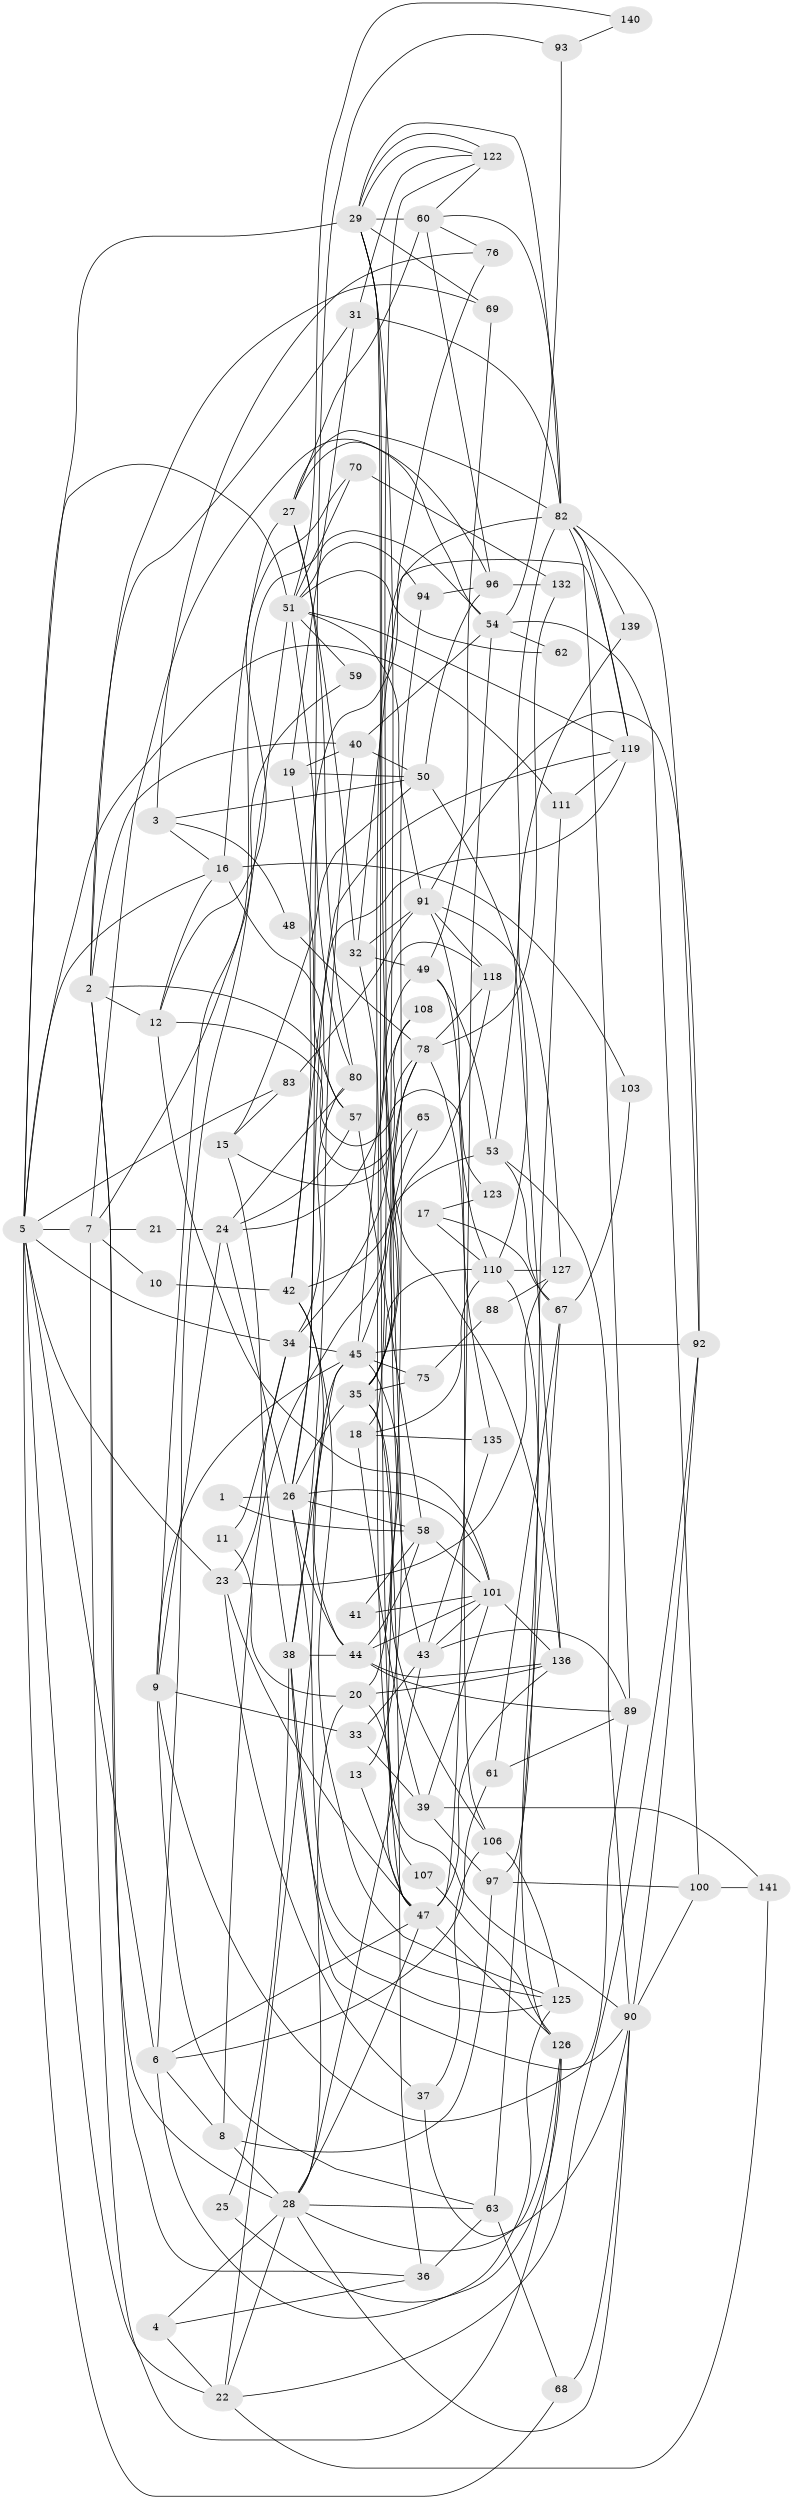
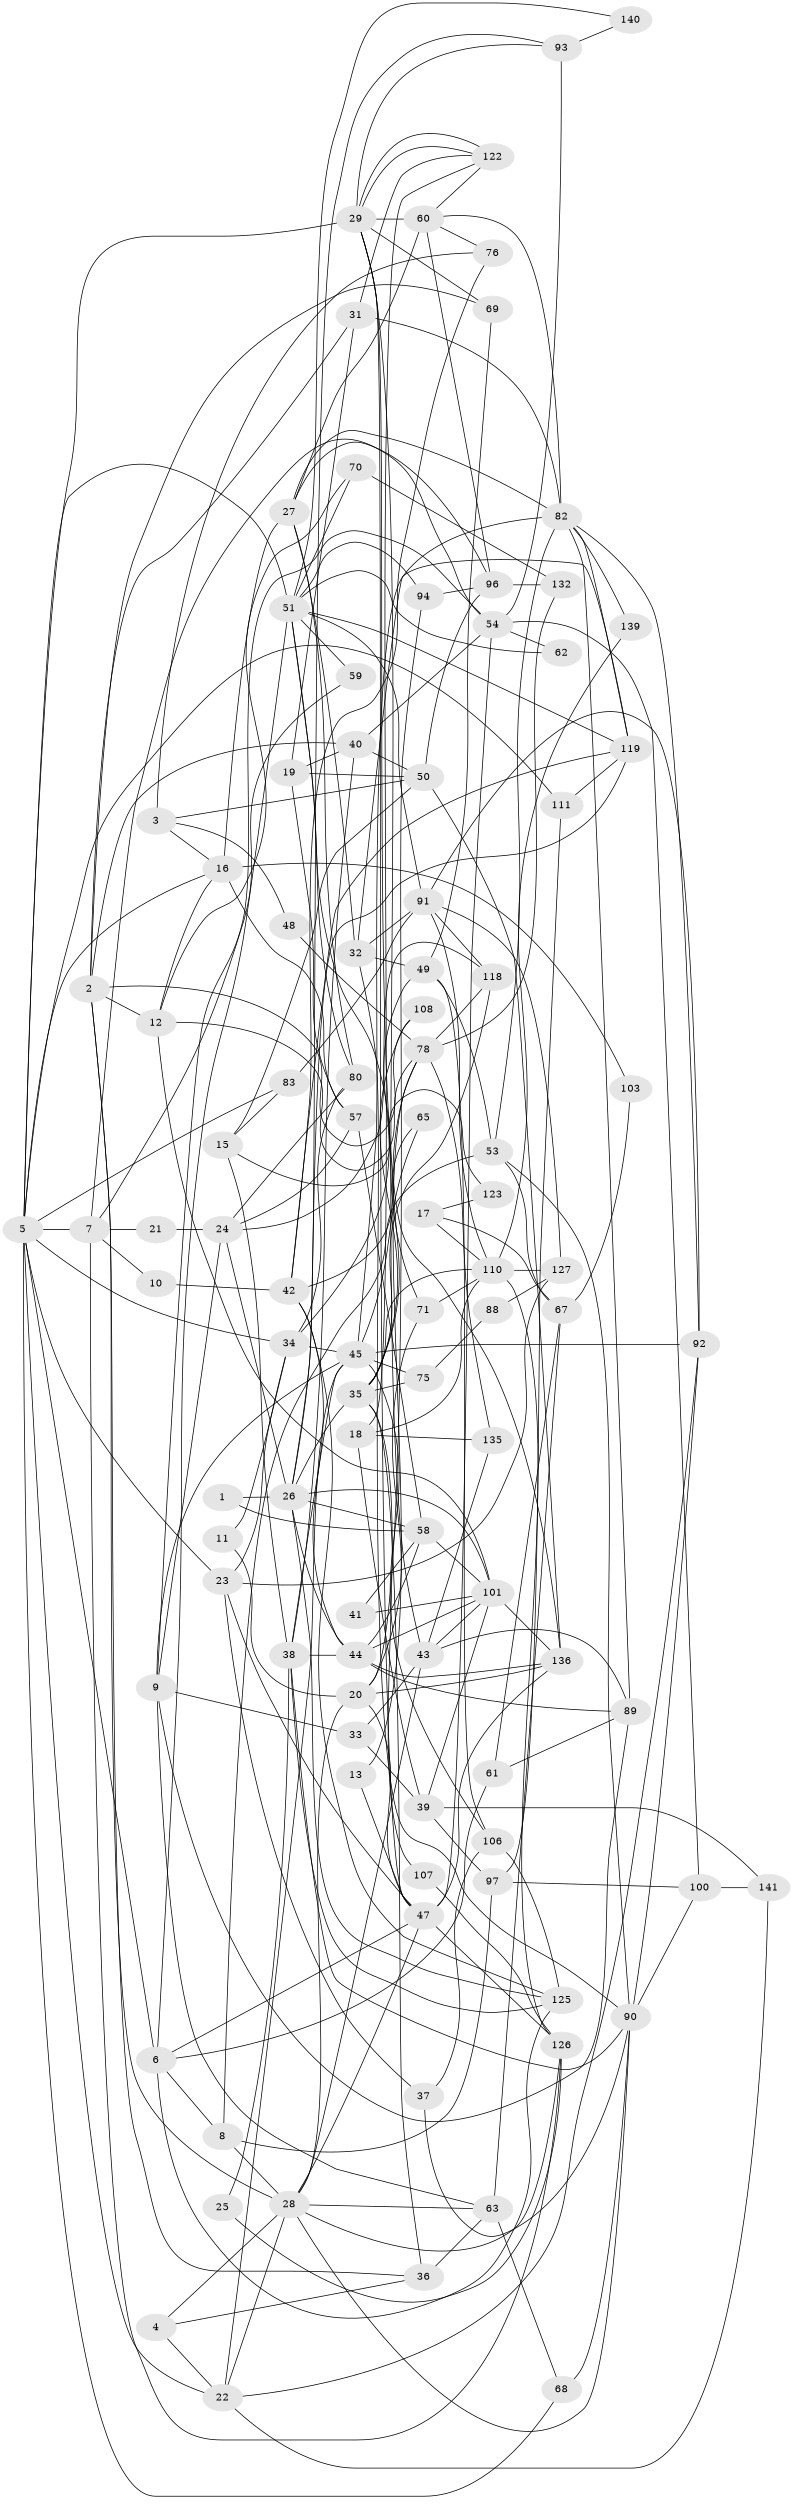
edge "29" -- "82": now "29" -- "93"
node "71": added
